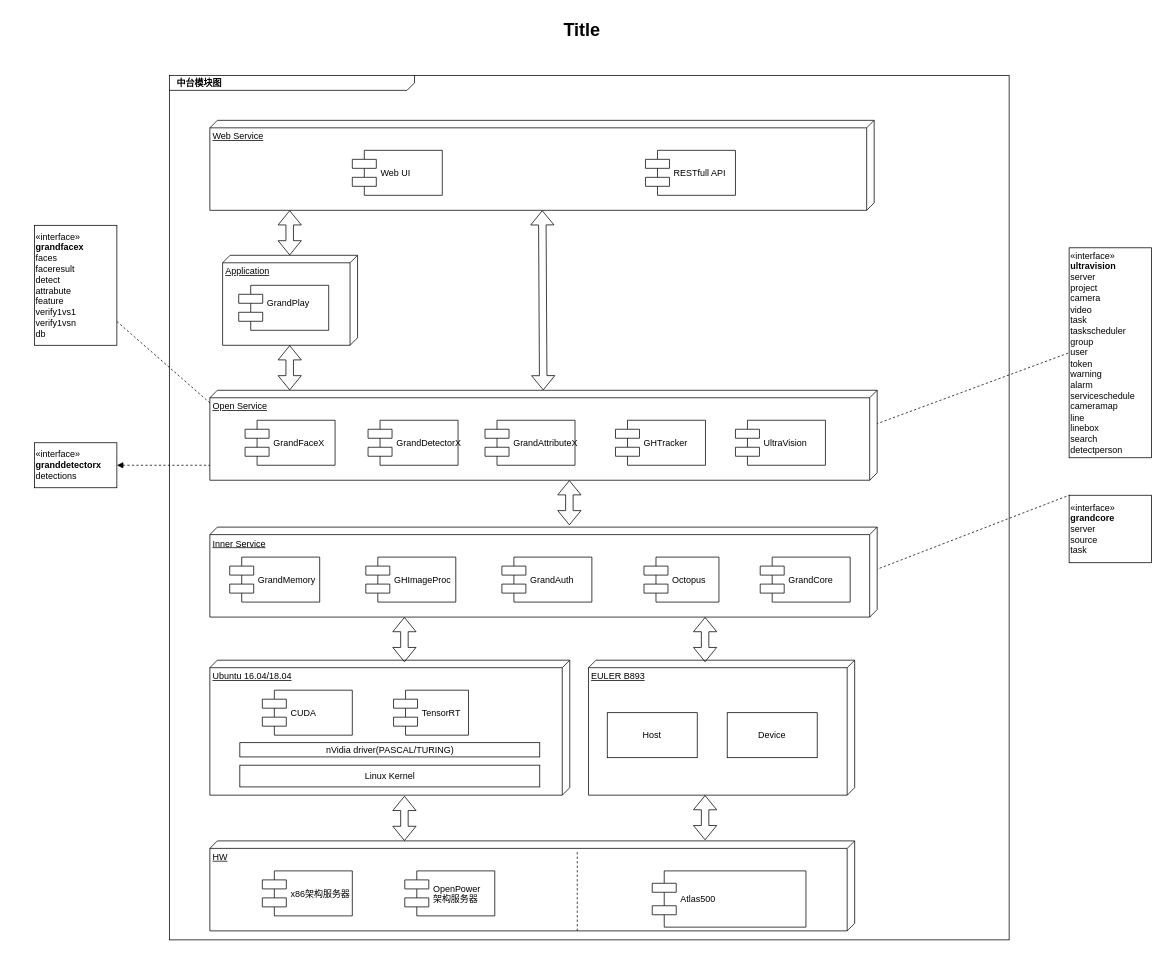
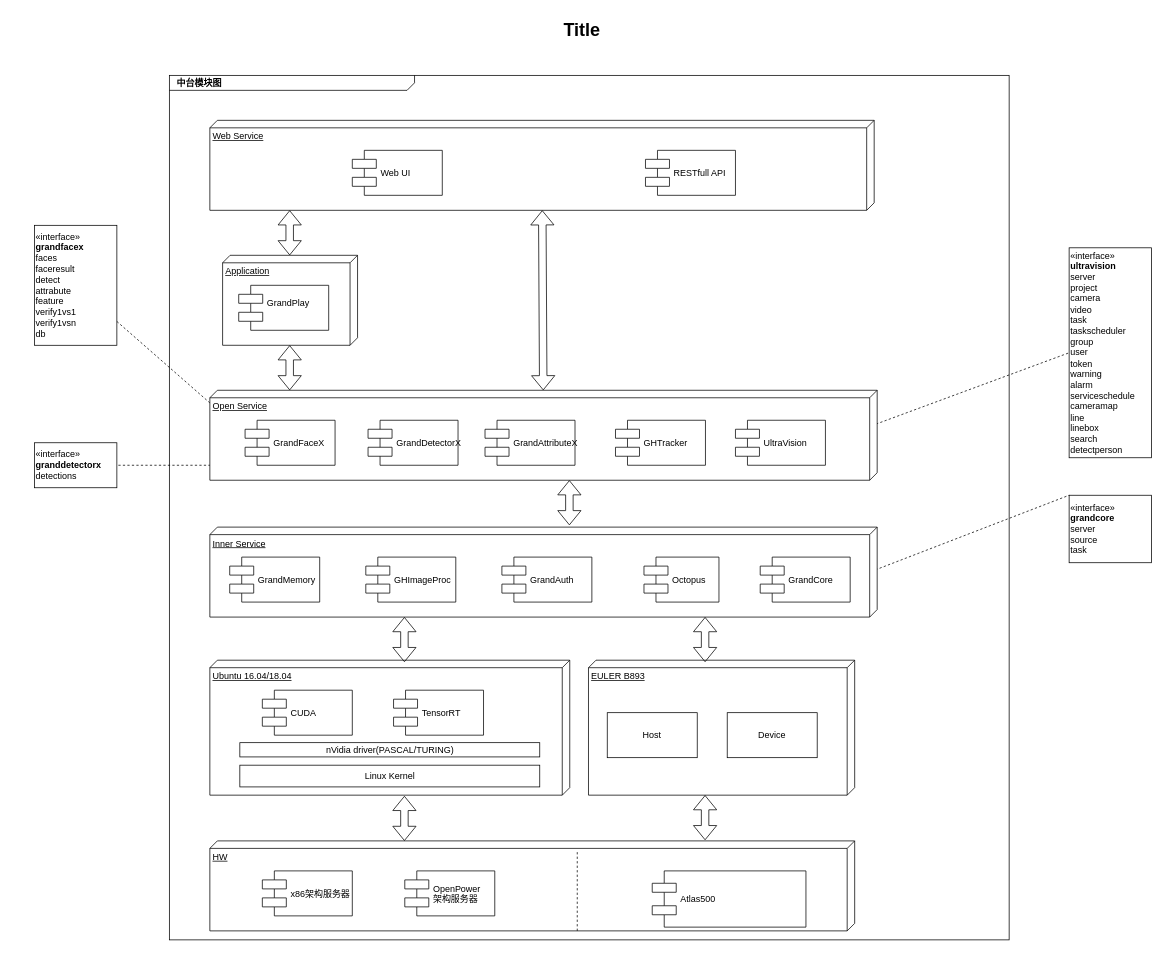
edge "GrandDetectorX" -> "«interface» granddetectorx detections": arrowhead block -> none
node "TensorRT": size 75x45 -> 90x45
